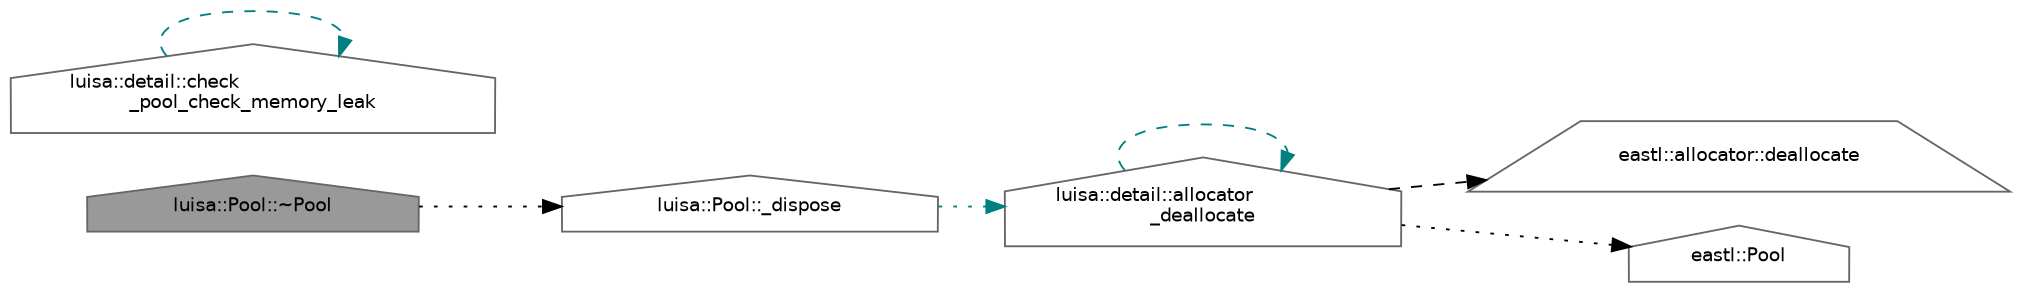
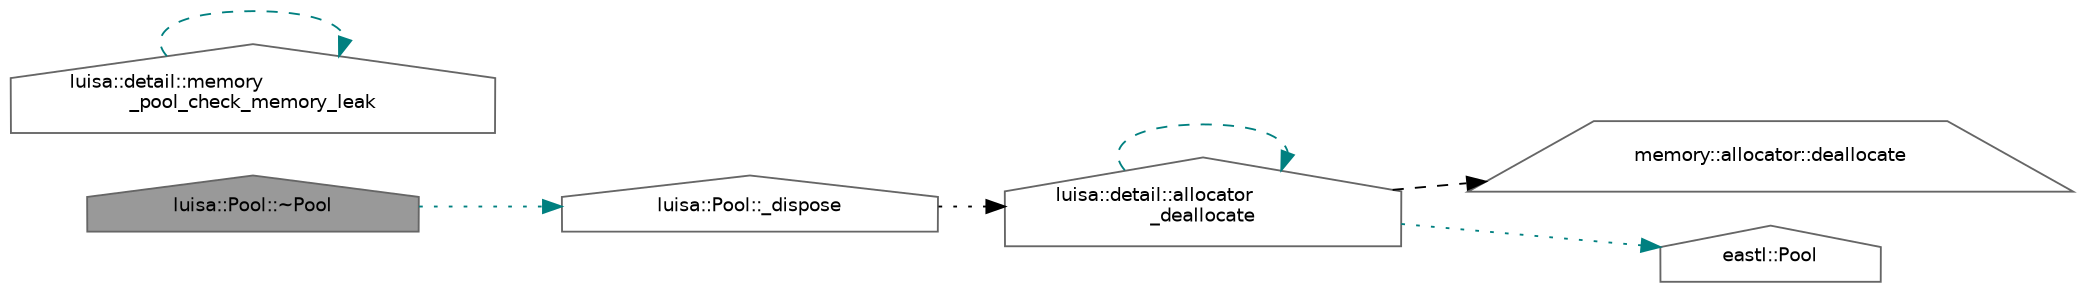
node "luisa::detail::check _pool_check_memory_leak": label "luisa::detail::check _pool_check_memory_leak" -> "luisa::detail::memory _pool_check_memory_leak"
node "eastl::allocator::deallocate": label "eastl::allocator::deallocate" -> "memory::allocator::deallocate"
edge "luisa::Pool::~Pool" -> "luisa::Pool::_dispose": color black -> teal
edge "luisa::Pool::_dispose" -> "luisa::detail::allocator _deallocate": color teal -> black
edge "luisa::detail::allocator _deallocate" -> "eastl::Pool": color black -> teal
